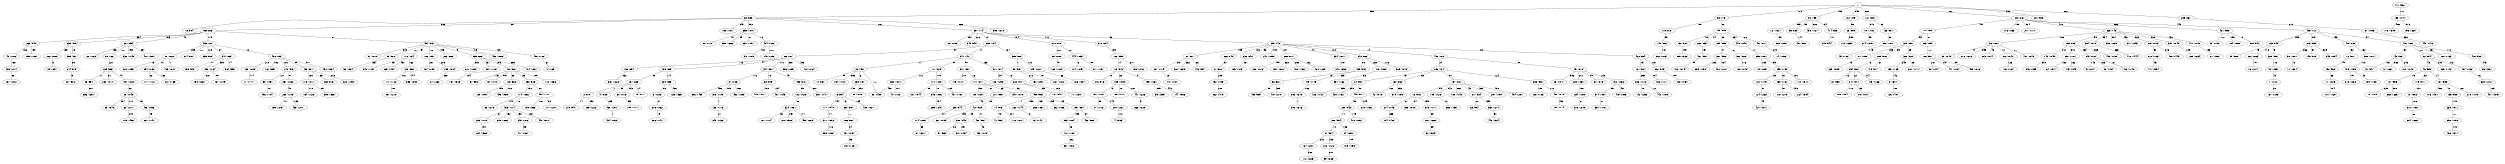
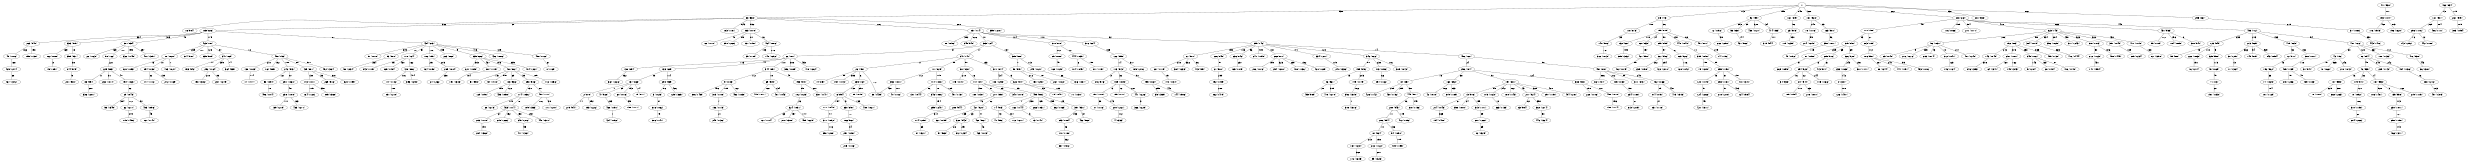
edge "399 (746)" -- "462 (834)": removed, label "88"
